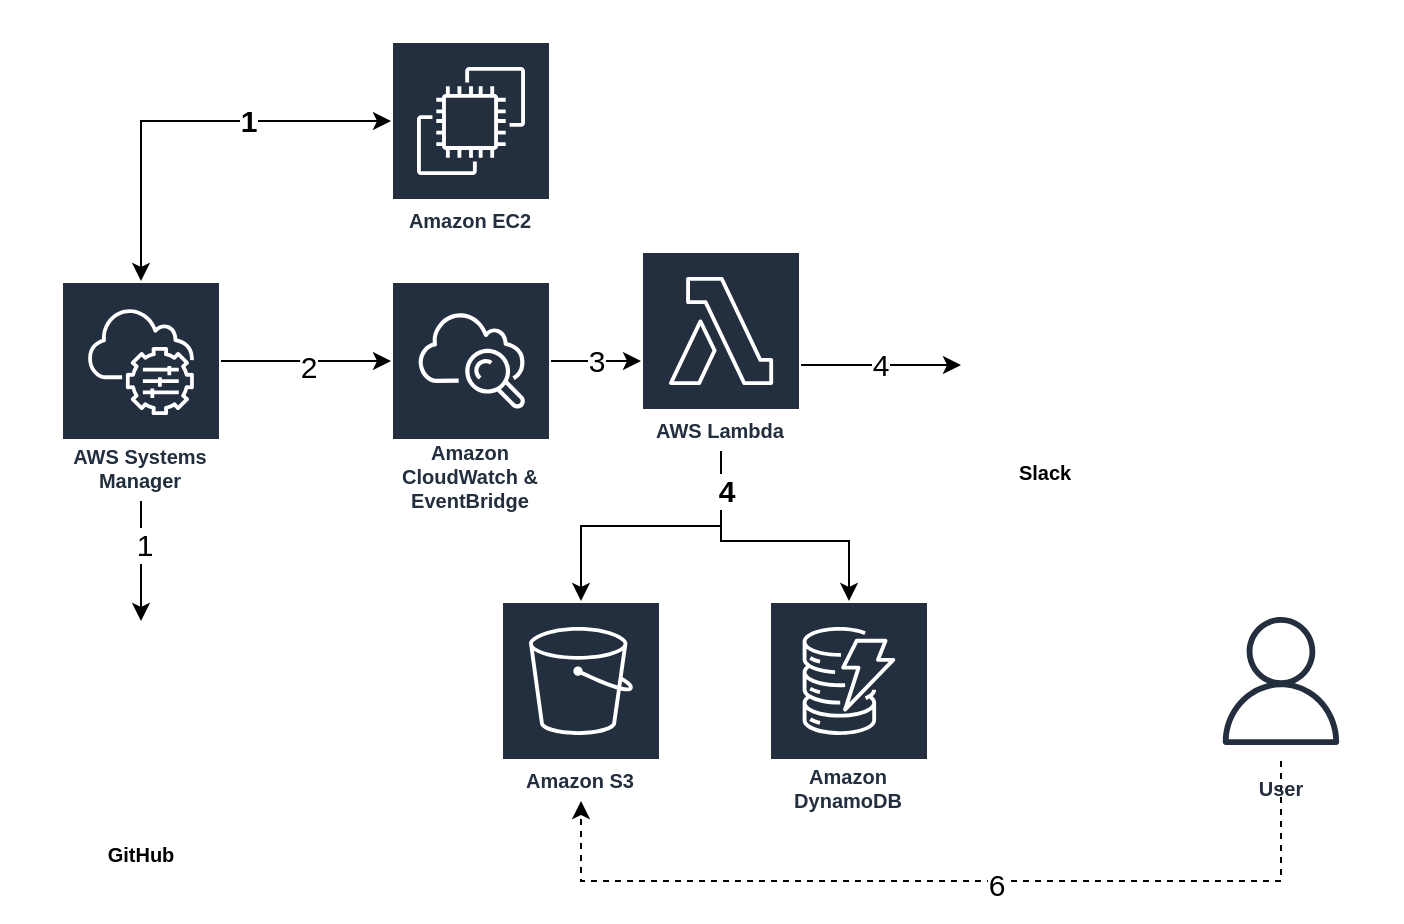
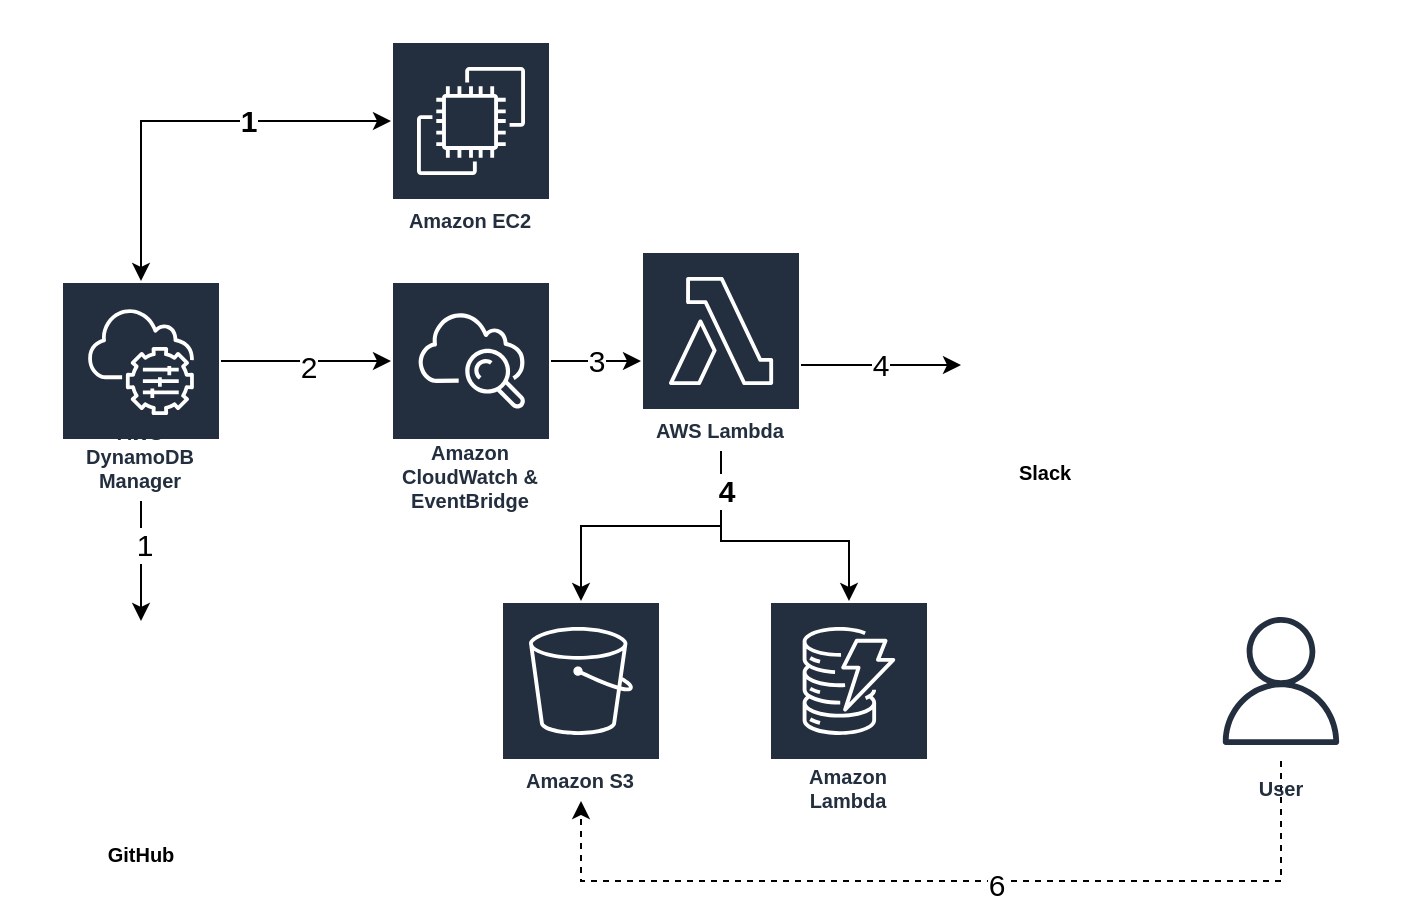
node "AWS Systems Manager": label "AWS Systems Manager" -> "AWS DynamoDB Manager"
node "Amazon DynamoDB": label "Amazon DynamoDB" -> "Amazon Lambda"
